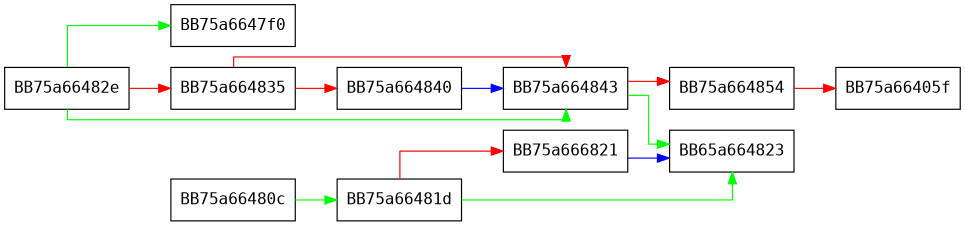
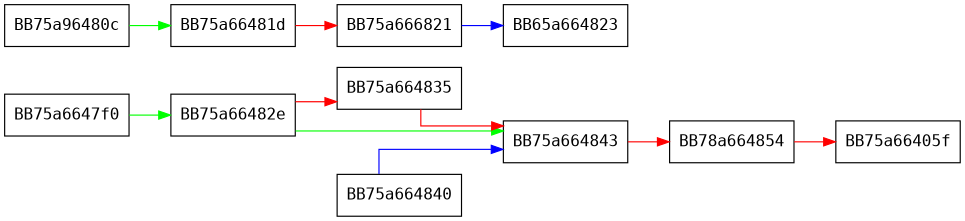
edge "BB75a66482e" -> "BB75a6647f0": reversed
edge "BB75a664835" -> "BB75a664840": removed
node "BB75a664854": label "BB75a664854" -> "BB78a664854"
edge "BB75a664843" -> "BB65a664823": removed
node "BB75a66480c": label "BB75a66480c" -> "BB75a96480c"
edge "BB75a66481d" -> "BB65a664823": removed
